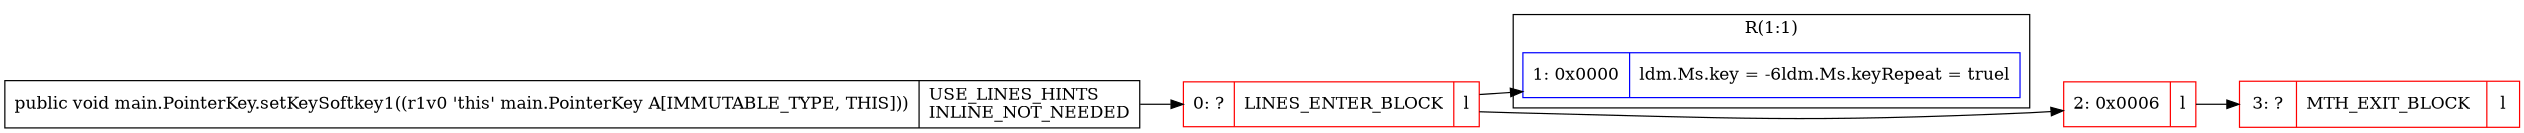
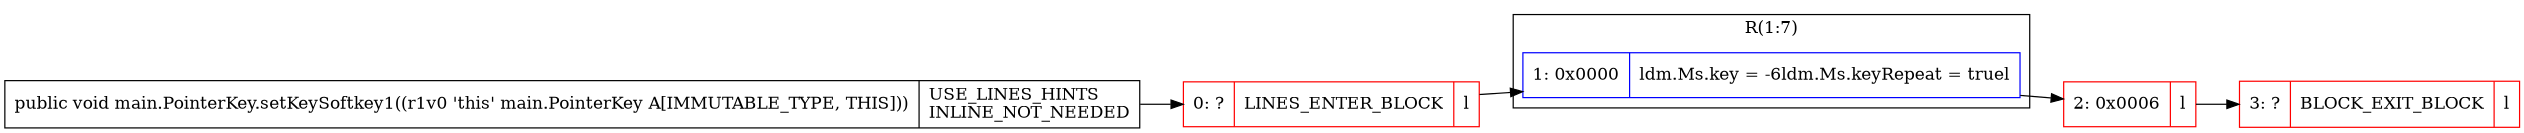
cluster "R(1:1)": label "R(1:1)" -> "R(1:7)"
node "3: ?": text "MTH_EXIT_BLOCK" -> "BLOCK_EXIT_BLOCK"
edge "0: ?" -> "2: 0x0006": now "1: 0x0000" -> "2: 0x0006"
